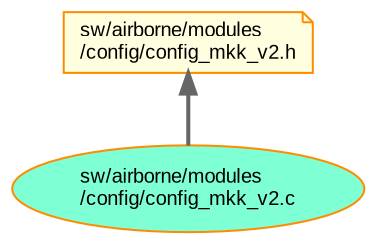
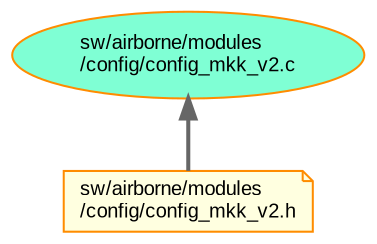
edge "sw/airborne/modules /config/config_mkk_v2.c" -> "sw/airborne/modules /config/config_mkk_v2.h": reversed
